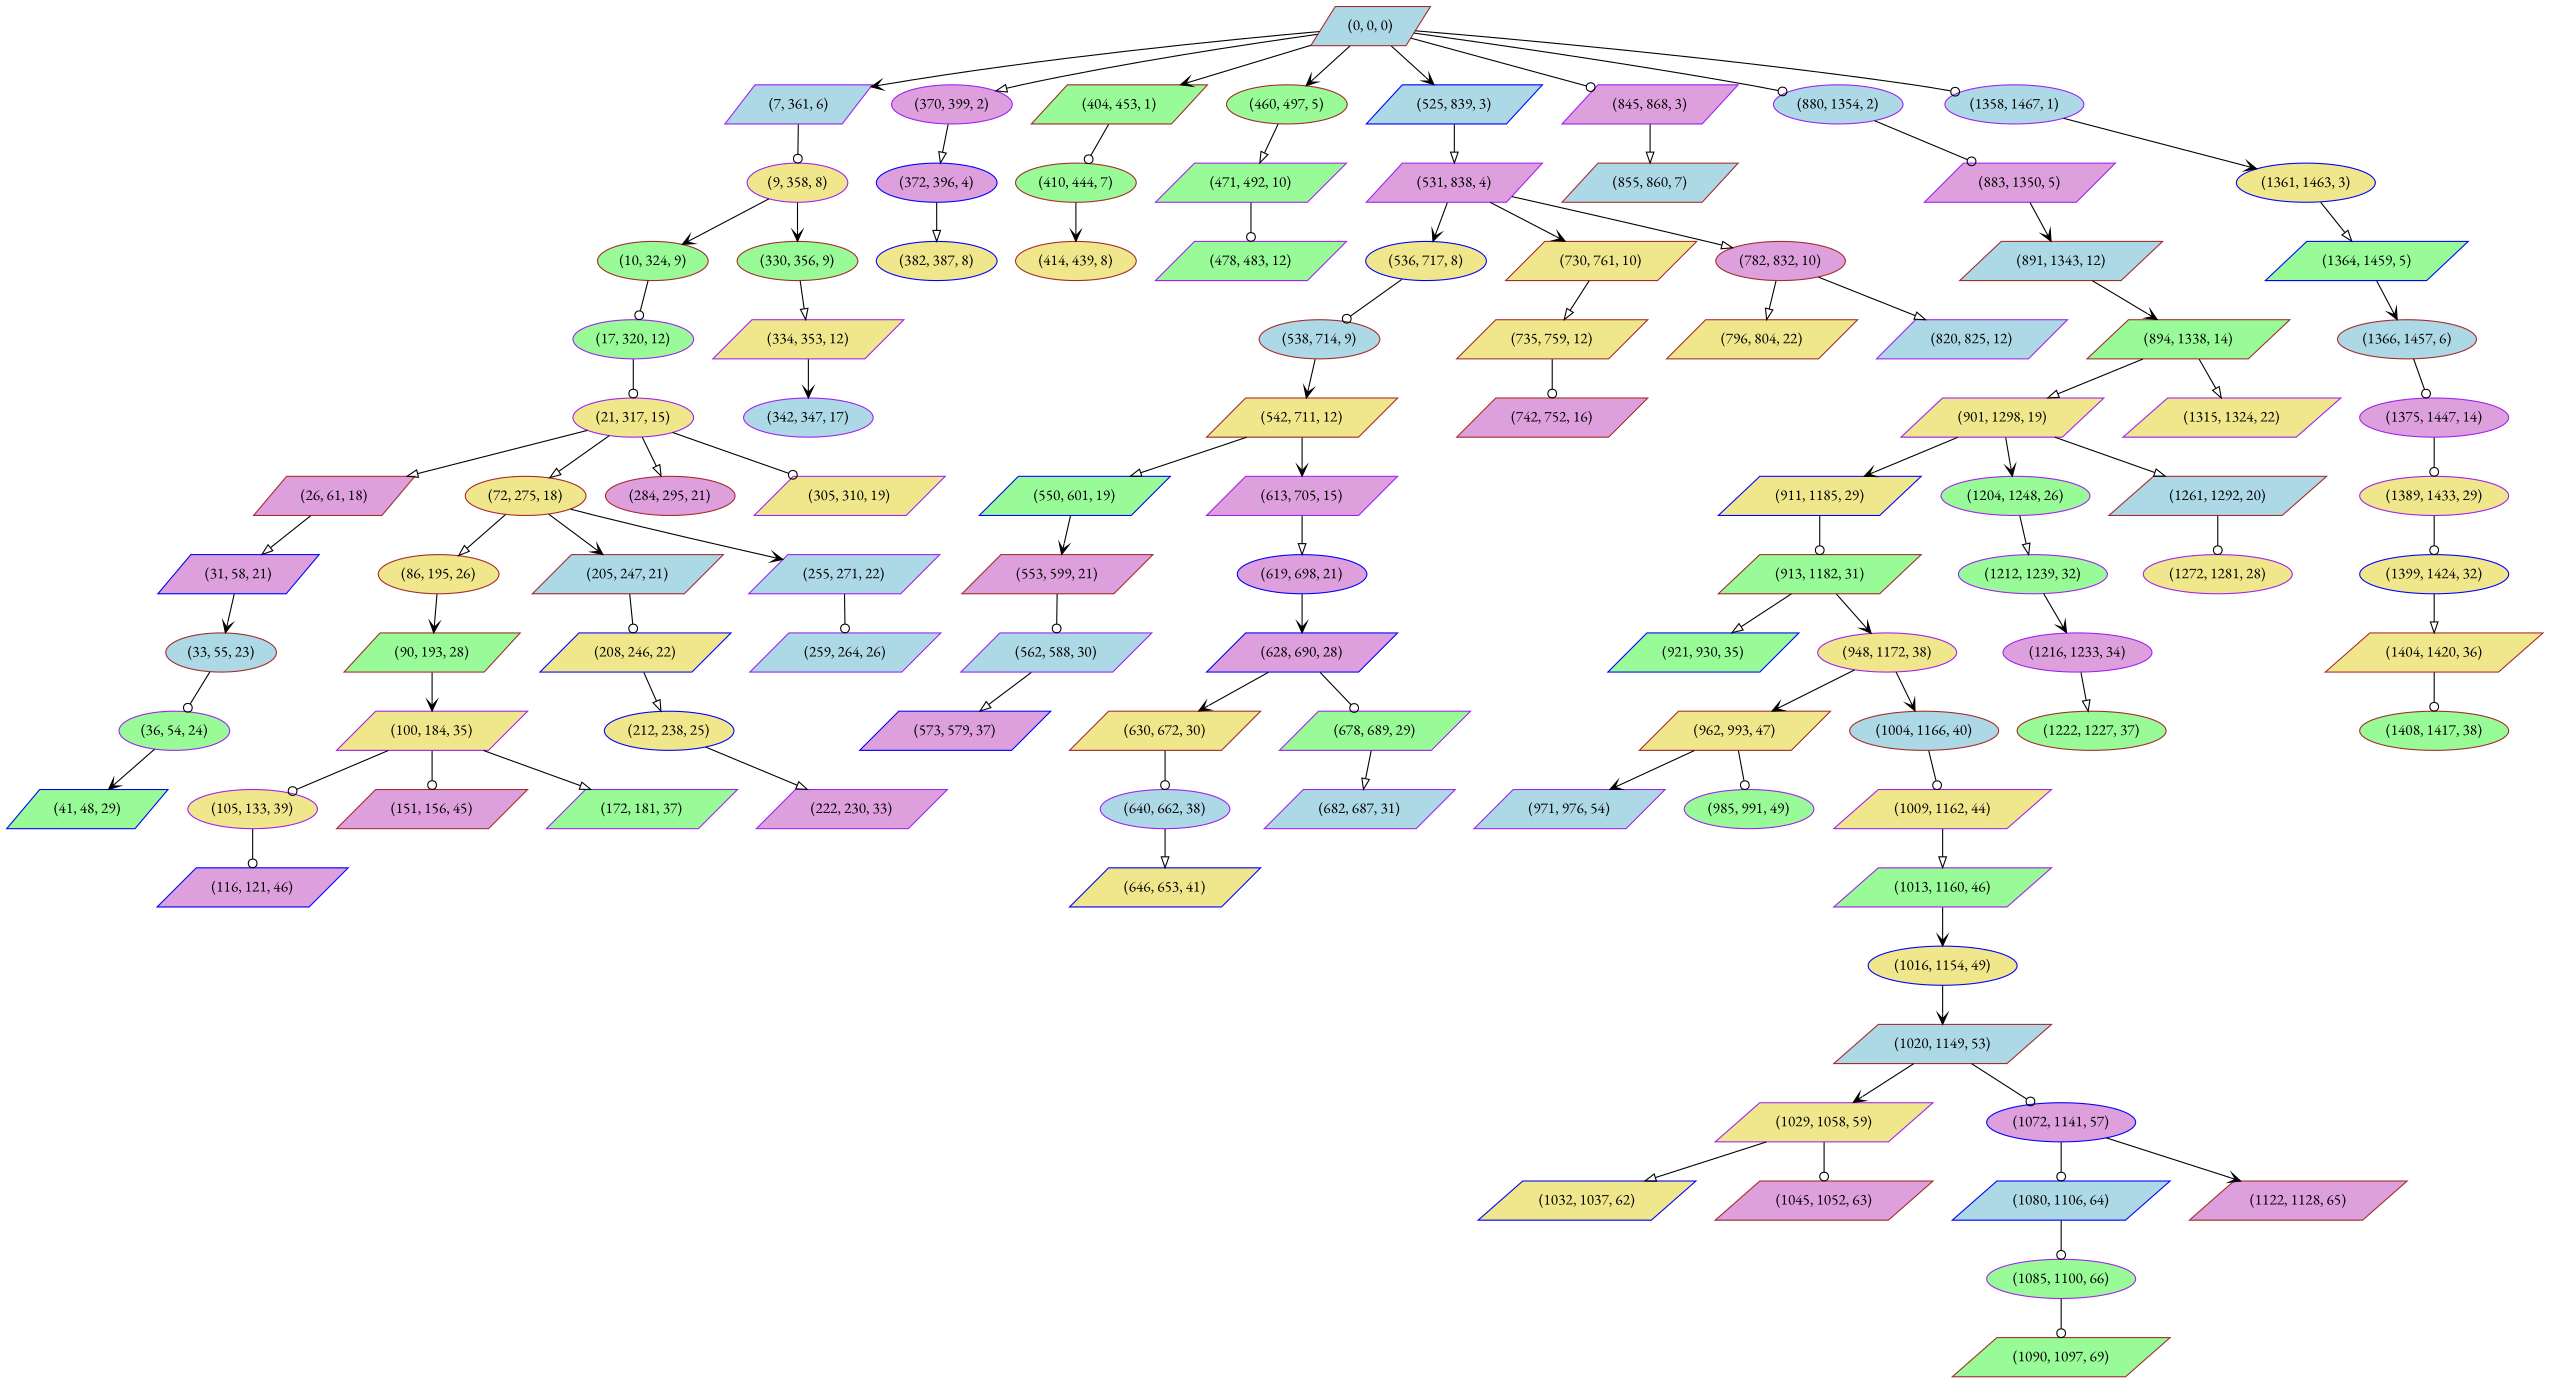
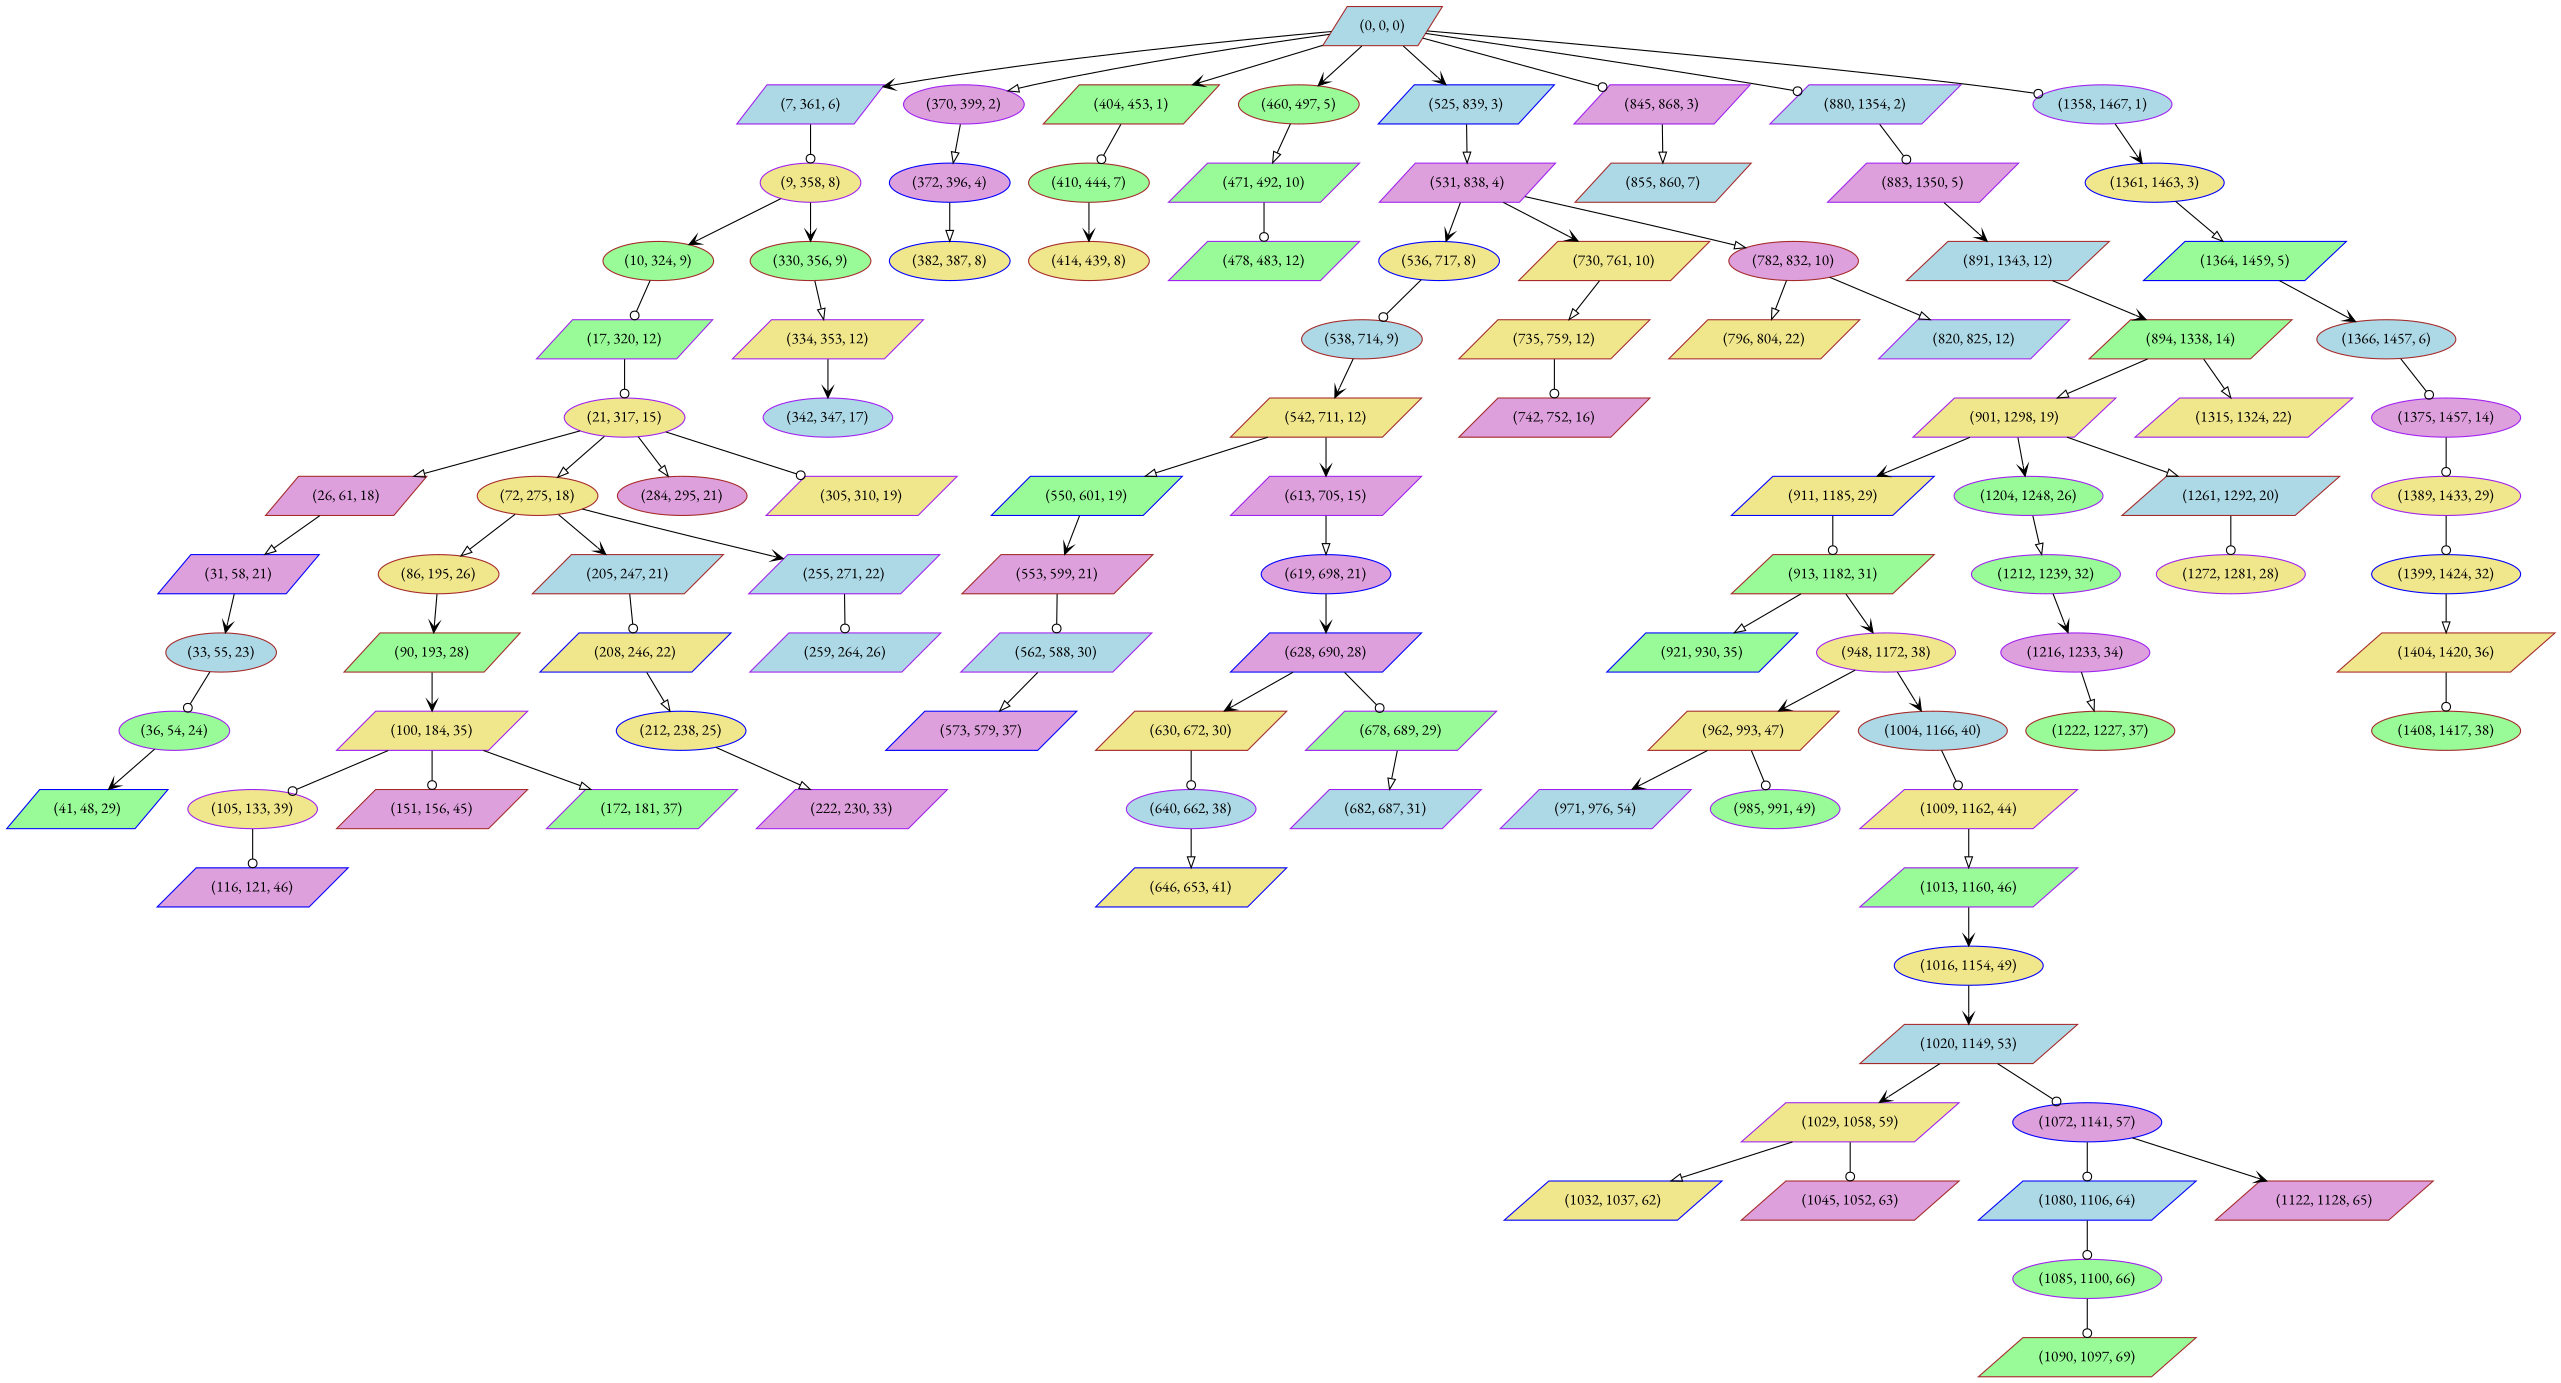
node "(880, 1354, 2)": shape ellipse -> parallelogram
node "(17, 320, 12)": shape ellipse -> parallelogram
node "(1375, 1447, 14)": label "(1375, 1447, 14)" -> "(1375, 1457, 14)"
